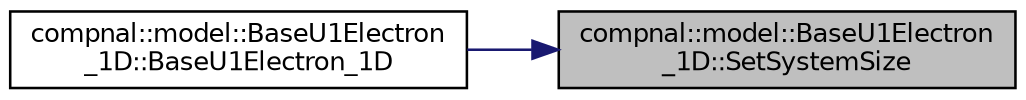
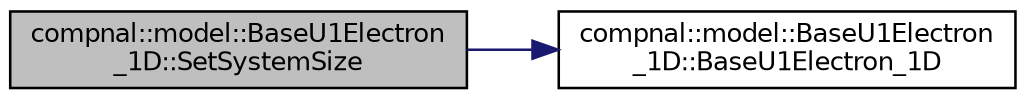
edge "compnal::model::BaseU1Electron _1D::BaseU1Electron_1D" -> "compnal::model::BaseU1Electron _1D::SetSystemSize": reversed
